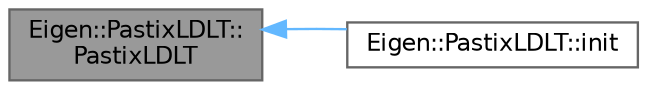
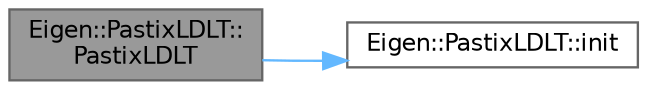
edge "Eigen::PastixLDLT::init" -> "Eigen::PastixLDLT:: PastixLDLT": reversed
